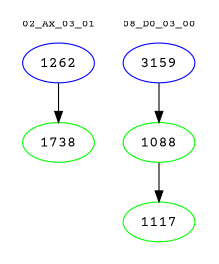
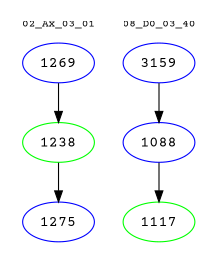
cluster "08_D0_03_00": label "08_D0_03_00" -> "08_D0_03_40"
node "1262": label "1262" -> "1269"
node "1738": label "1738" -> "1238"
node "1088": color green -> blue
node "1275": added
